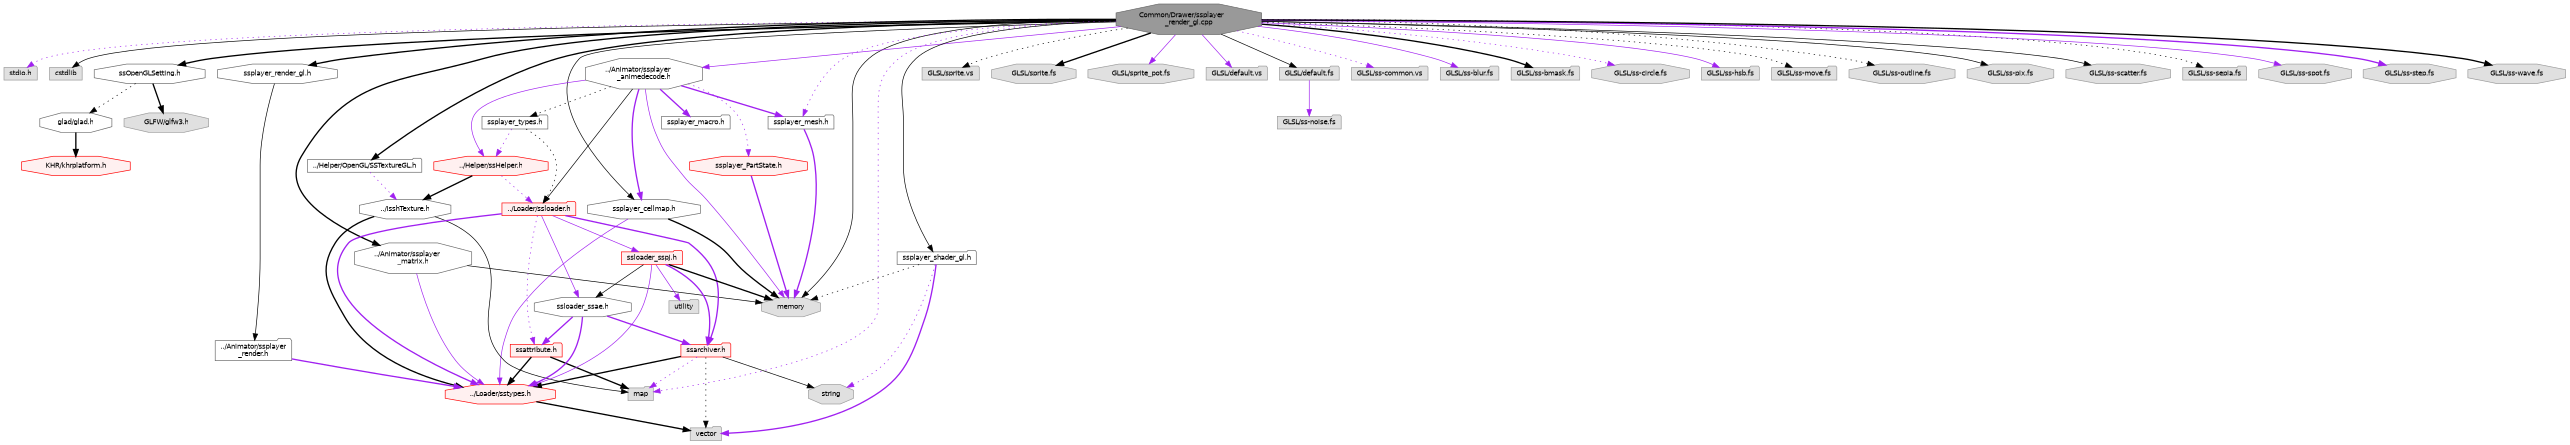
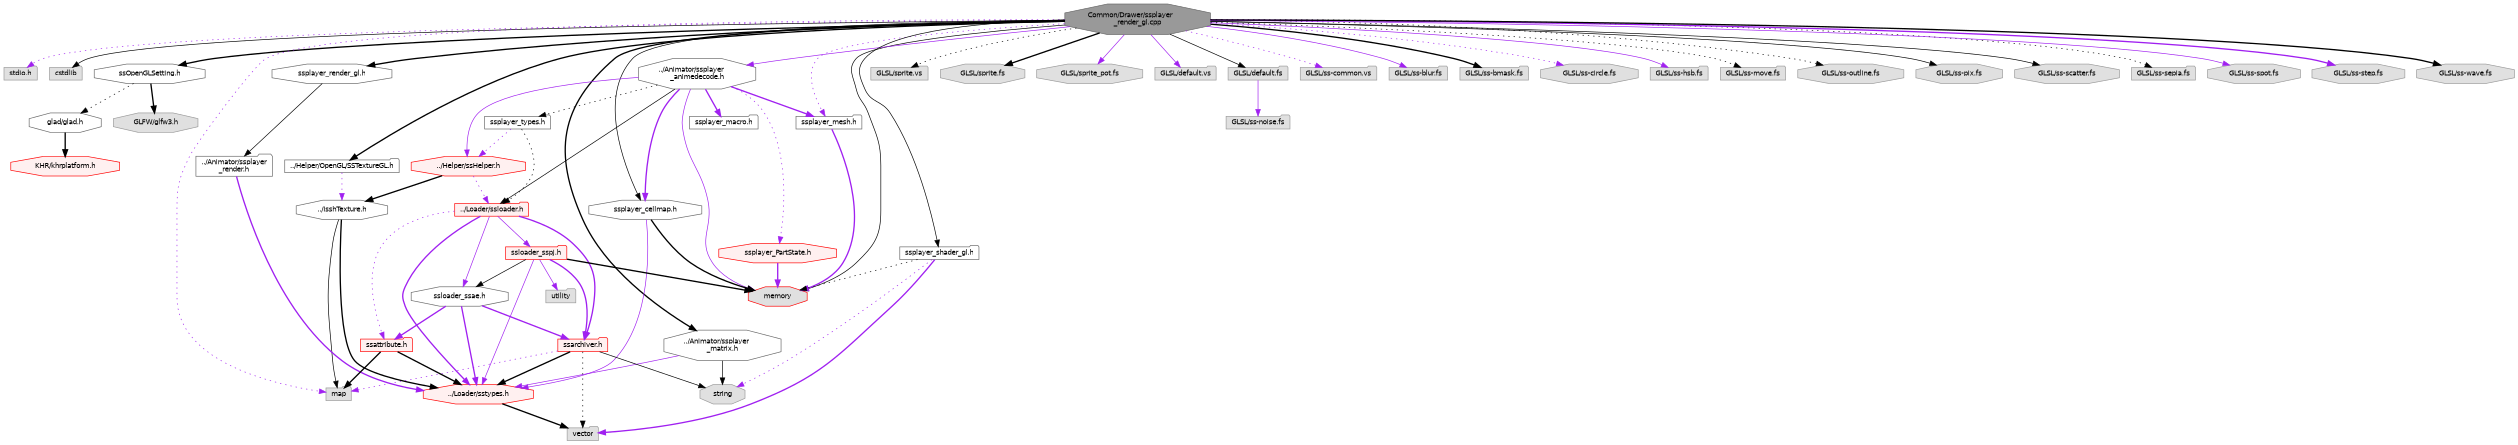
edge "../Animator/ssplayer _matrix.h" -> "memory": now "../Animator/ssplayer _matrix.h" -> "string"
node "memory": color grey60 -> red
